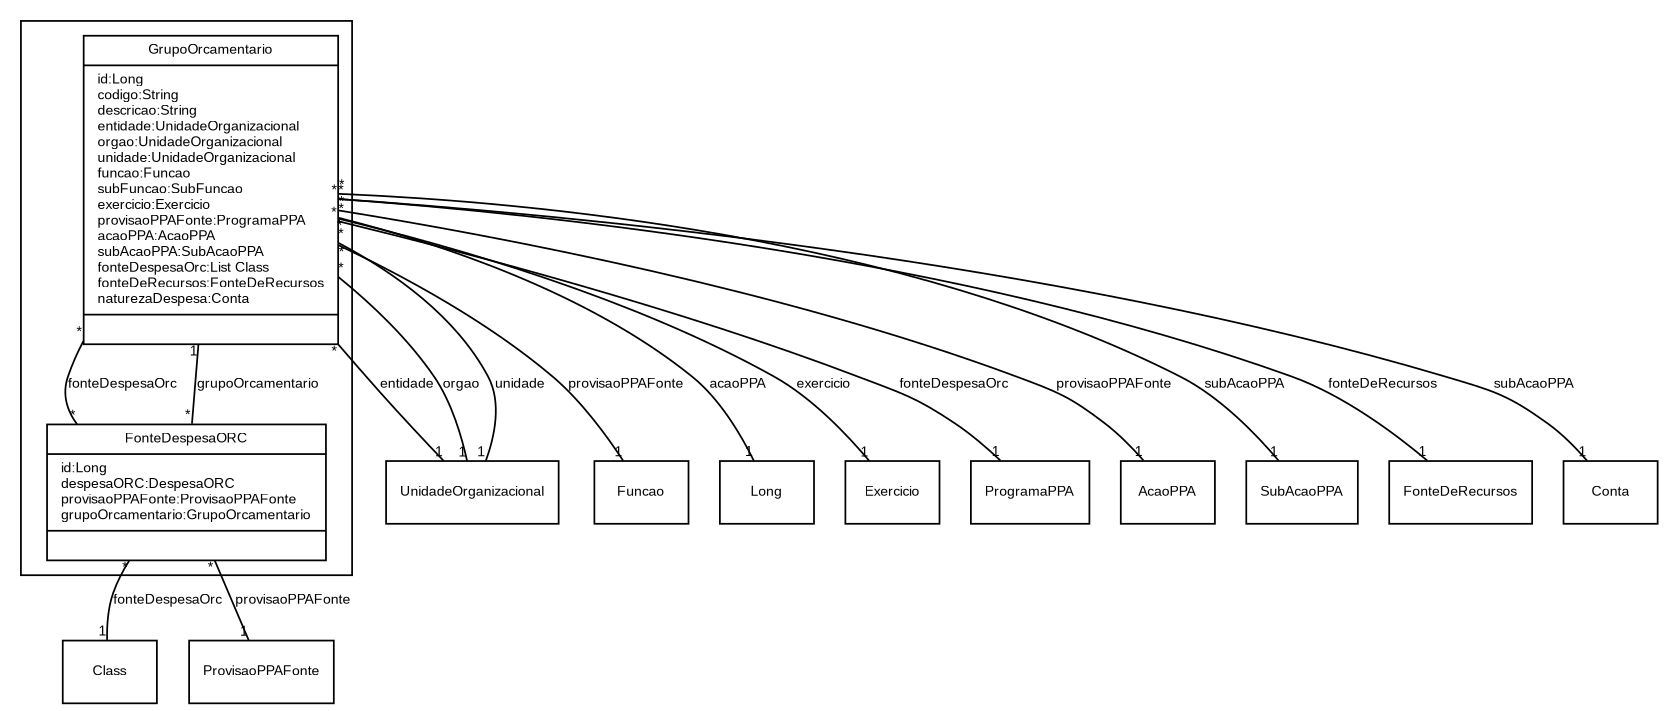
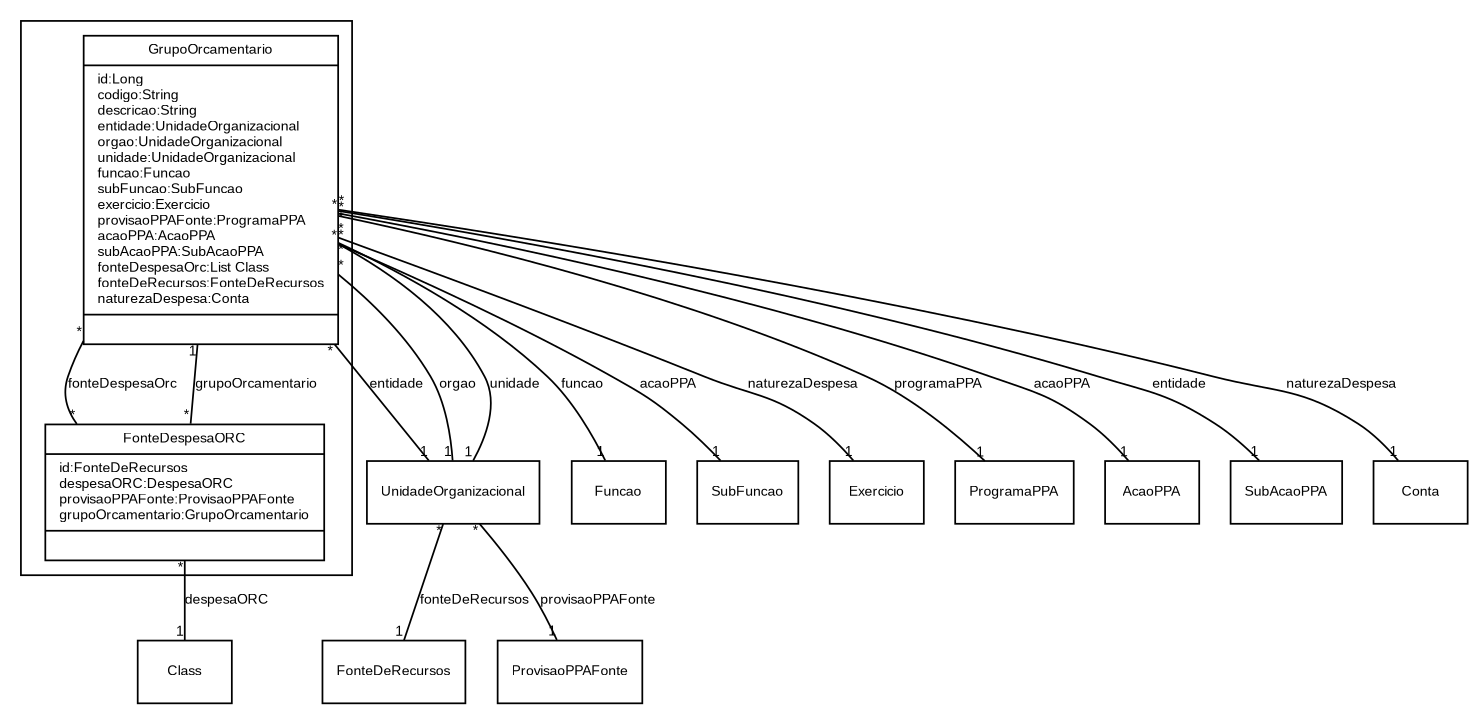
edge "GrupoOrcamentario" -- "FonteDeRecursos": now "UnidadeOrganizacional" -- "FonteDeRecursos"
edge "GrupoOrcamentario" -- "Funcao": label "provisaoPPAFonte" -> "funcao"
edge "GrupoOrcamentario" -- "Exercicio": label "exercicio" -> "naturezaDespesa"
edge "GrupoOrcamentario" -- "ProgramaPPA": label "fonteDespesaOrc" -> "programaPPA"
edge "GrupoOrcamentario" -- "AcaoPPA": label "provisaoPPAFonte" -> "acaoPPA"
edge "GrupoOrcamentario" -- "SubAcaoPPA": label "subAcaoPPA" -> "entidade"
edge "GrupoOrcamentario" -- "Conta": label "subAcaoPPA" -> "naturezaDespesa"
node "FonteDespesaORC": text "id:Long" -> "id:FonteDeRecursos"
node "Long": label "Long" -> "SubFuncao"
edge "FonteDespesaORC" -- "Class": label "fonteDespesaOrc" -> "despesaORC"
edge "FonteDespesaORC" -- "ProvisaoPPAFonte": now "UnidadeOrganizacional" -- "ProvisaoPPAFonte"
